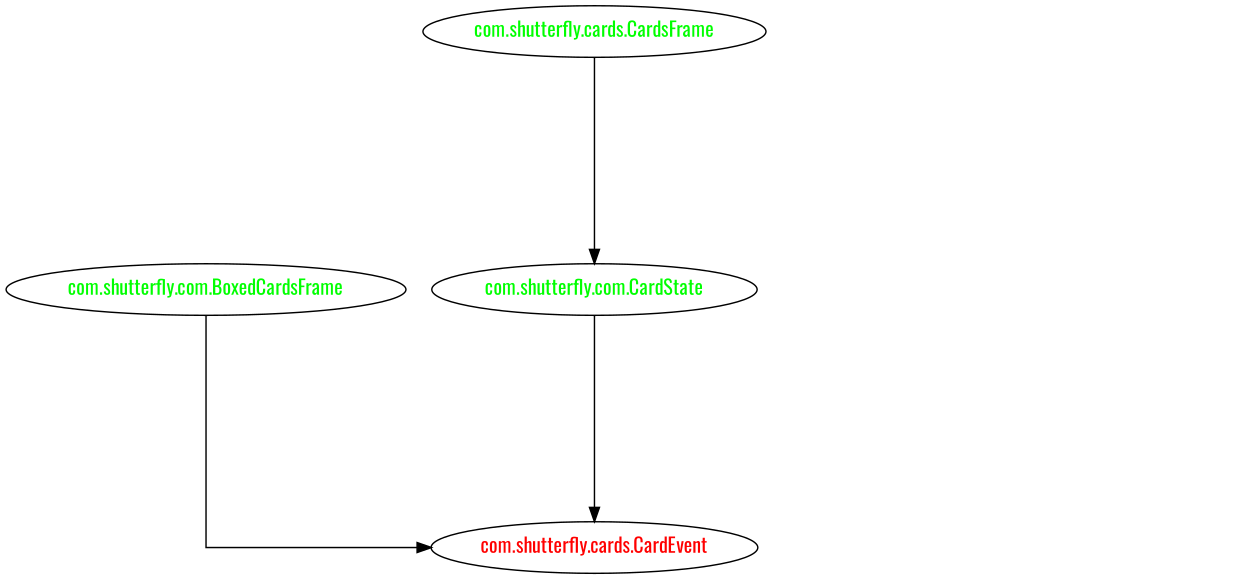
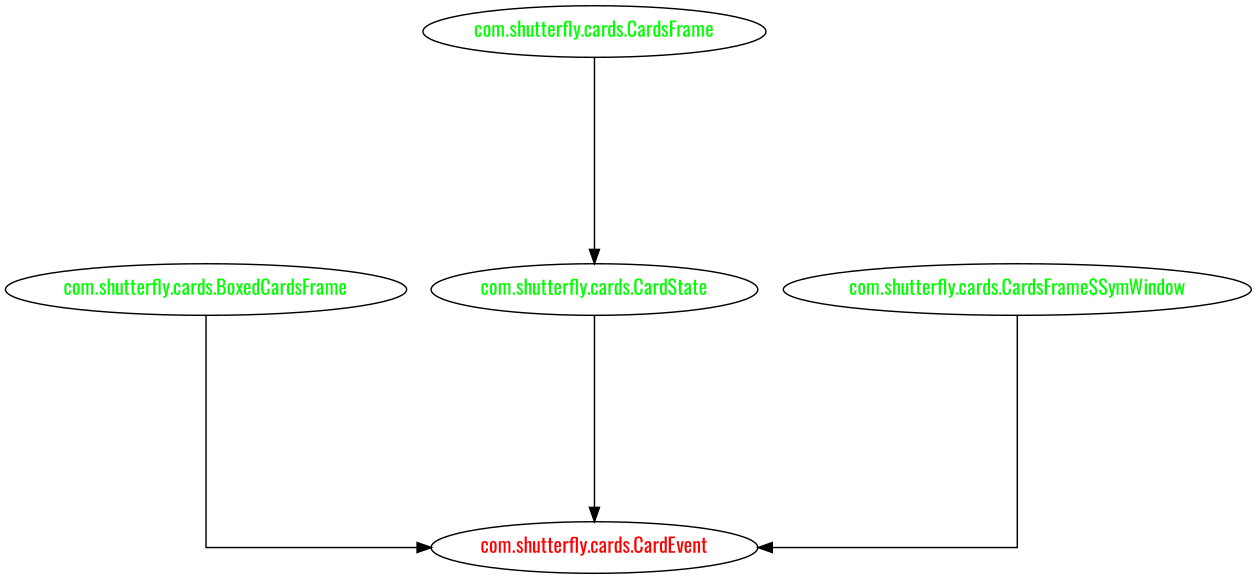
node "com.shutterfly.com.BoxedCardsFrame": label "com.shutterfly.com.BoxedCardsFrame" -> "com.shutterfly.cards.BoxedCardsFrame"
node "com.shutterfly.com.CardState": label "com.shutterfly.com.CardState" -> "com.shutterfly.cards.CardState"
node "com.shutterfly.cards.CardsFrame$SymWindow": added
